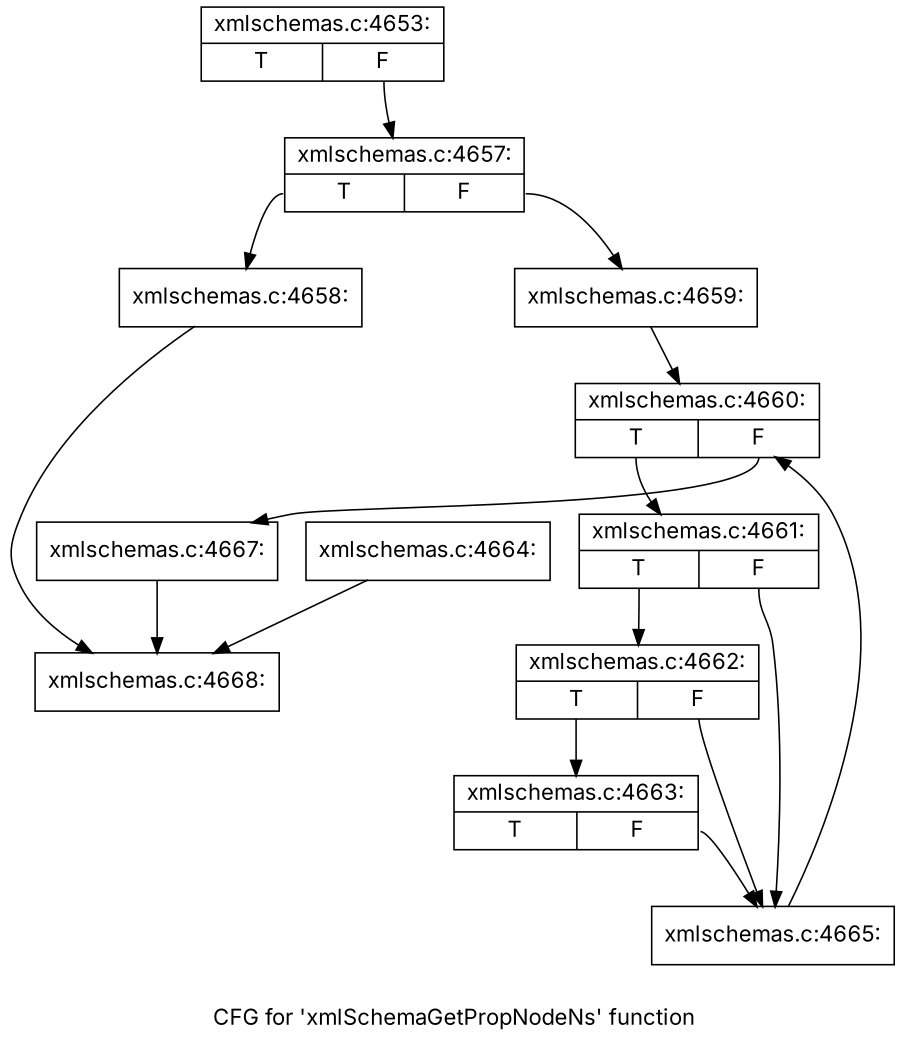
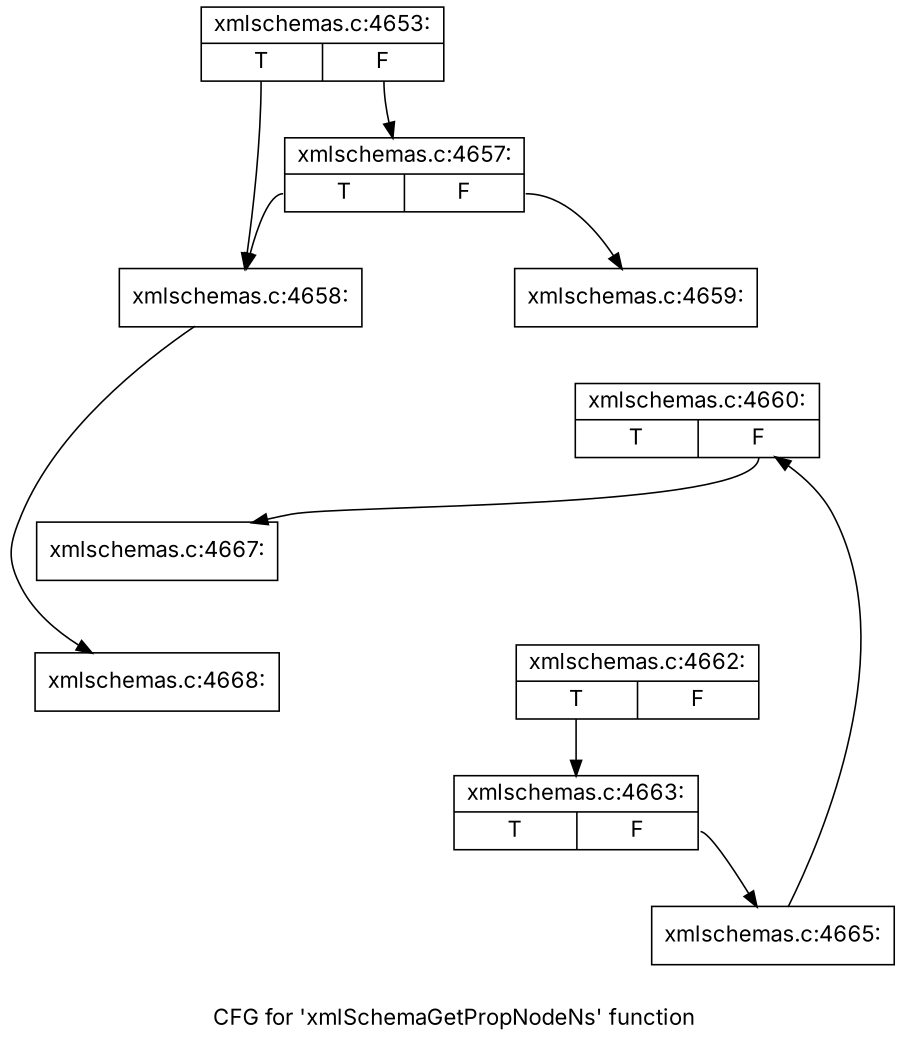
edge "xmlschemas.c:4653:" -> "xmlschemas.c:4658:": added
edge "xmlschemas.c:4659:" -> "xmlschemas.c:4660:": removed
node "xmlschemas.c:4664:": removed
node "xmlschemas.c:4661:": removed
edge "xmlschemas.c:4667:" -> "xmlschemas.c:4668:": removed
edge "xmlschemas.c:4662:" -> "xmlschemas.c:4665:": removed
